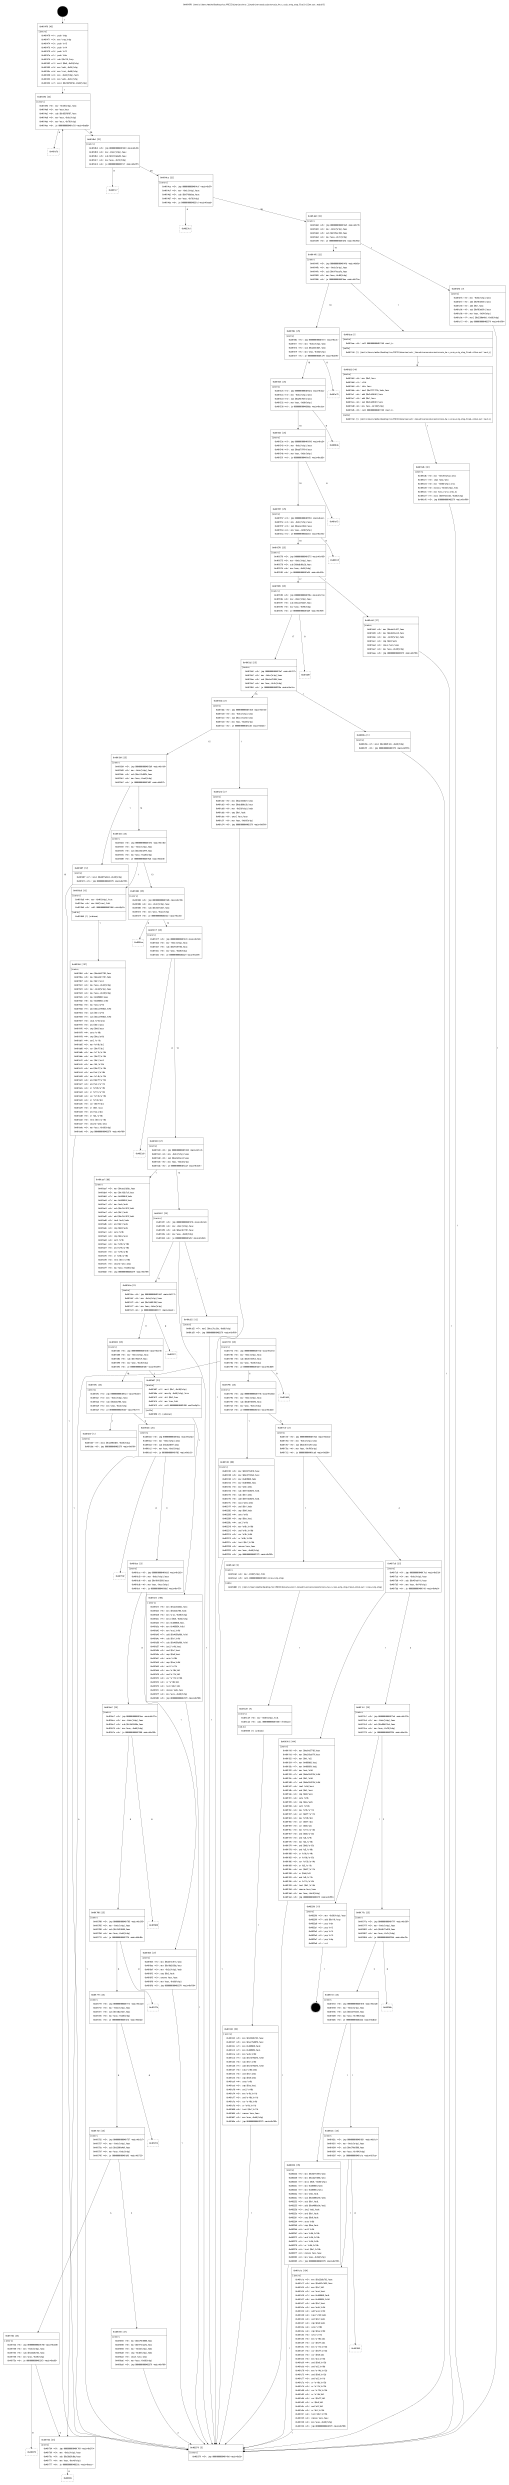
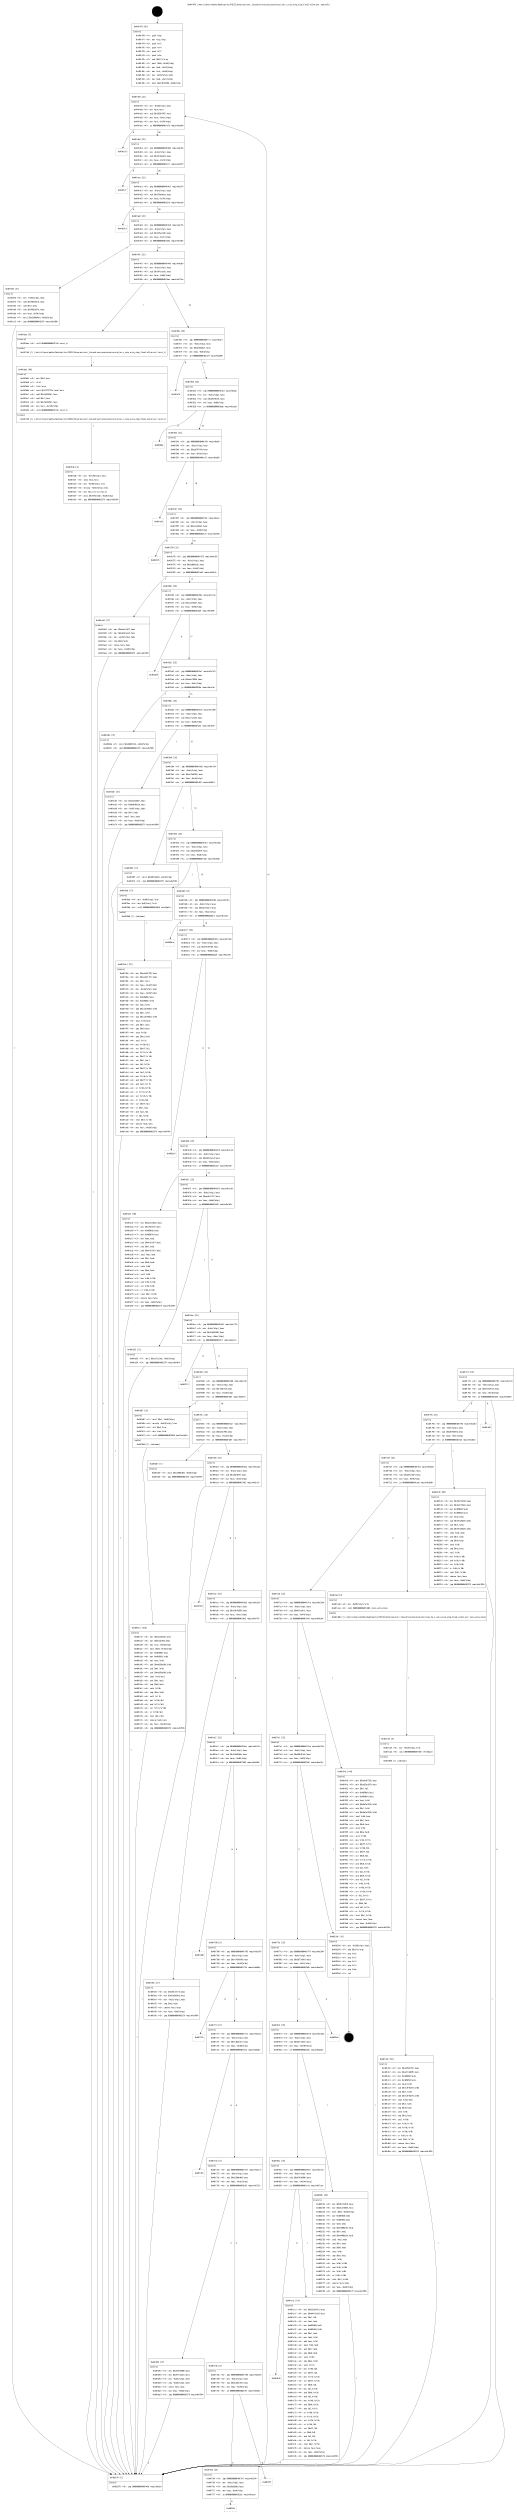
edge "0x401651 [25]" -> "0x402379 [5]": now "0x401aaf [88]" -> "0x402379 [5]"
